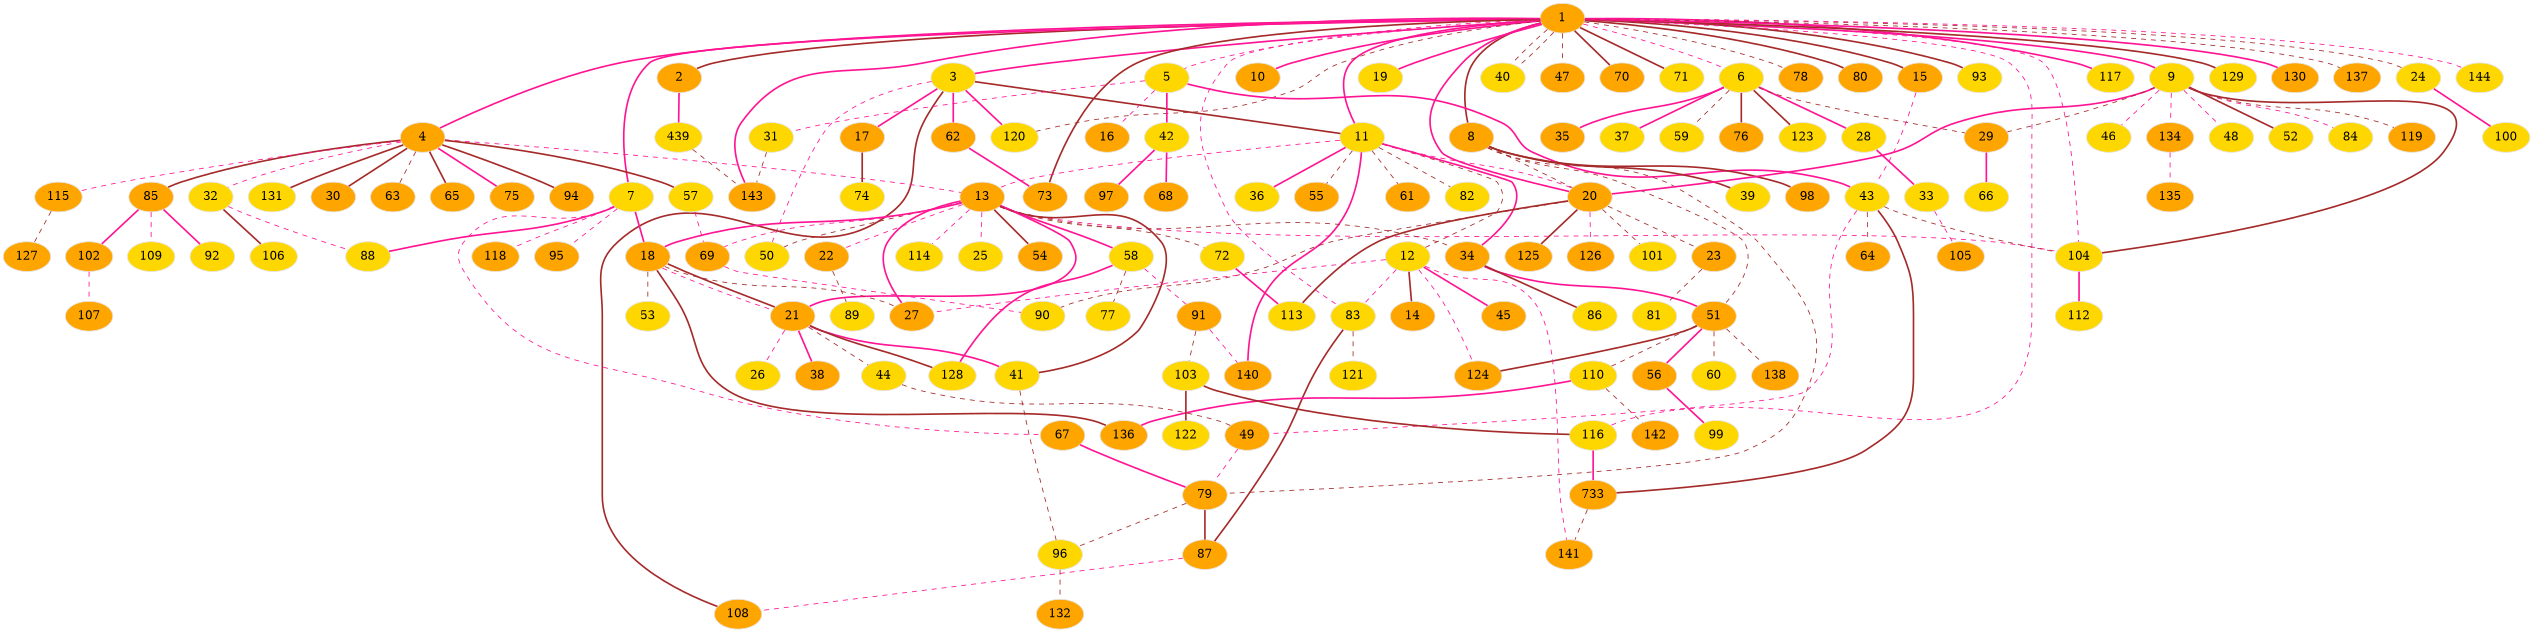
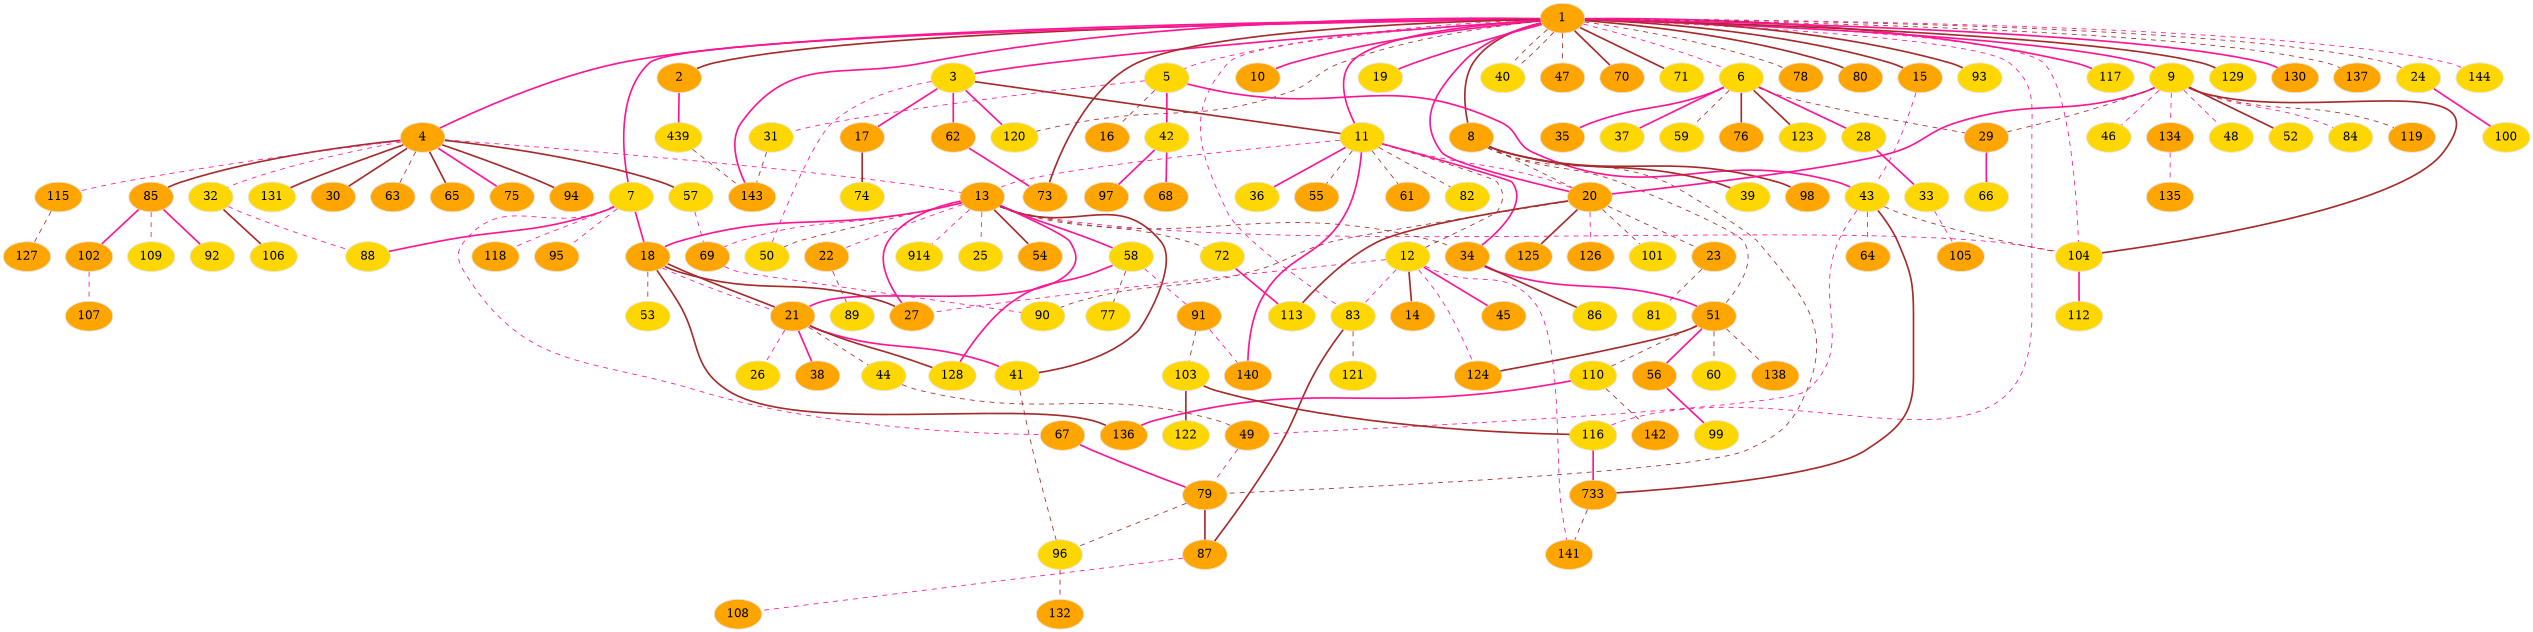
edge "5" -- "16": color deeppink -> brown
edge "3" -- "108": removed
node "114": label "114" -> "914"
edge "18" -- "27": style dashed -> bold
